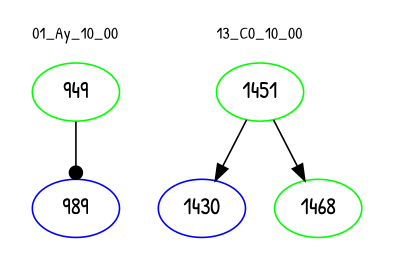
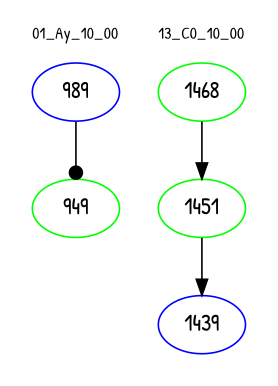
edge "1451" -> "1468": reversed
edge "949" -> "989": reversed
node "1430": label "1430" -> "1439"
